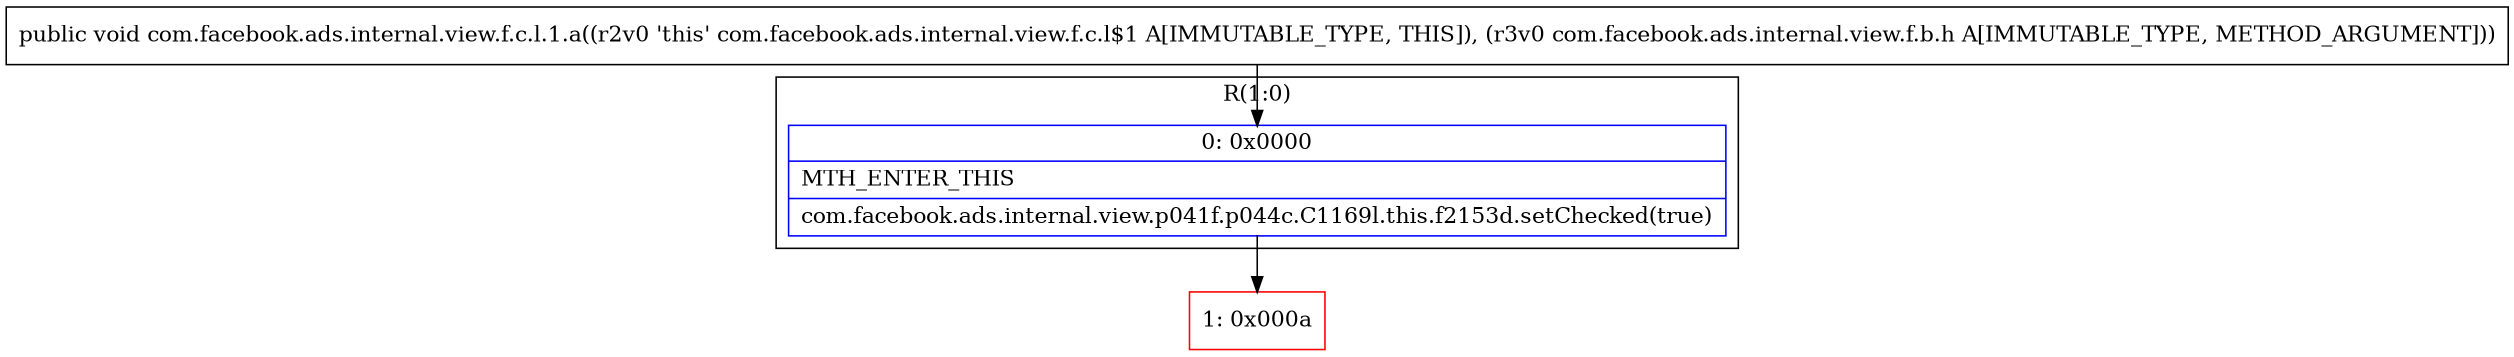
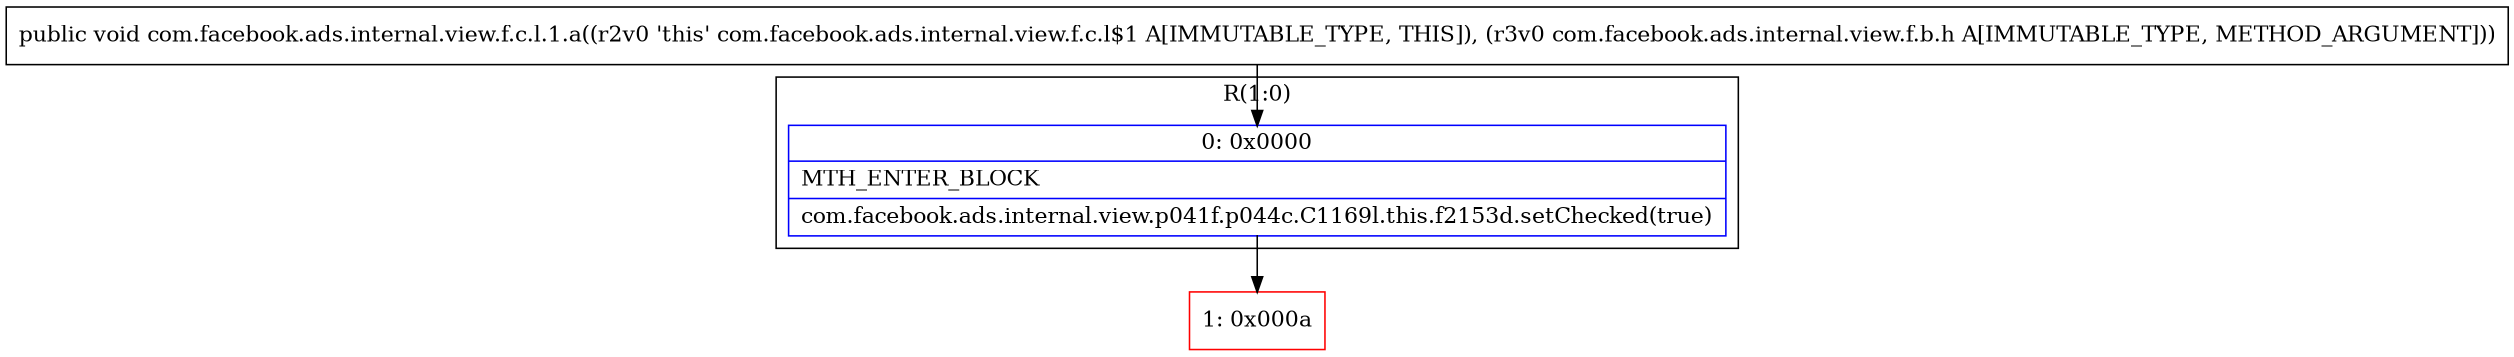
node "0: 0x0000": text "MTH_ENTER_THIS" -> "MTH_ENTER_BLOCK"
